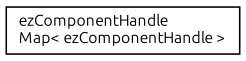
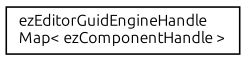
node "ezComponentHandle Map< ezComponentHandle >": label "ezComponentHandle Map< ezComponentHandle >" -> "ezEditorGuidEngineHandle Map< ezComponentHandle >"
